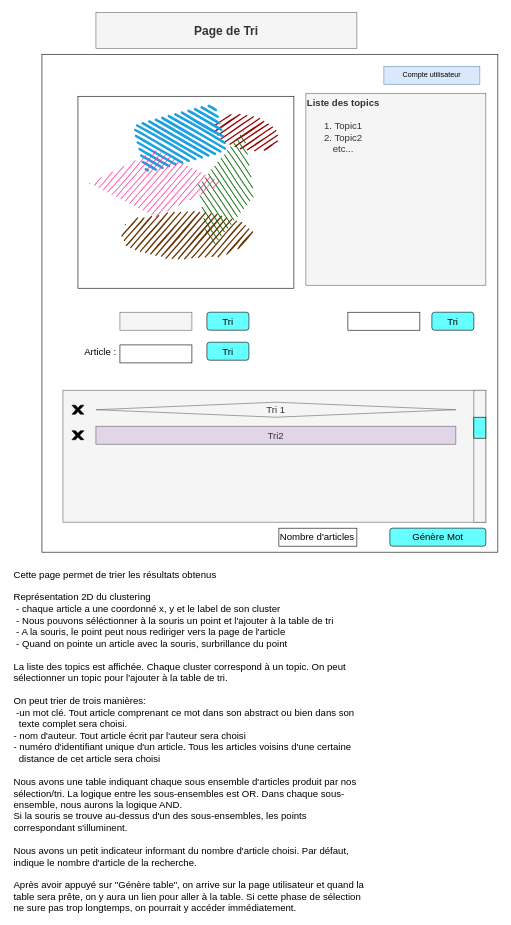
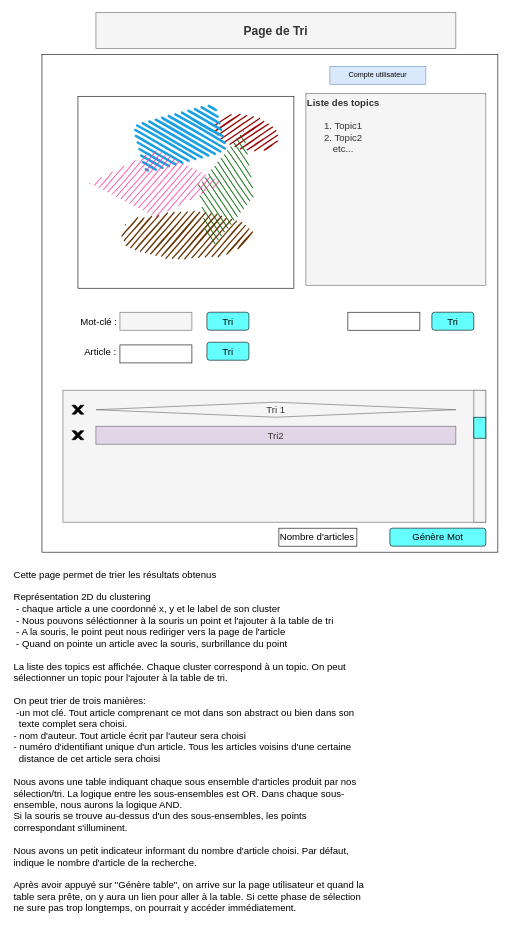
node "Page de Tri": size 261x36 -> 360x36
node "Compte utilisateur": moved (432, 75) -> (378, 75)
node "Mot-clé :": added
